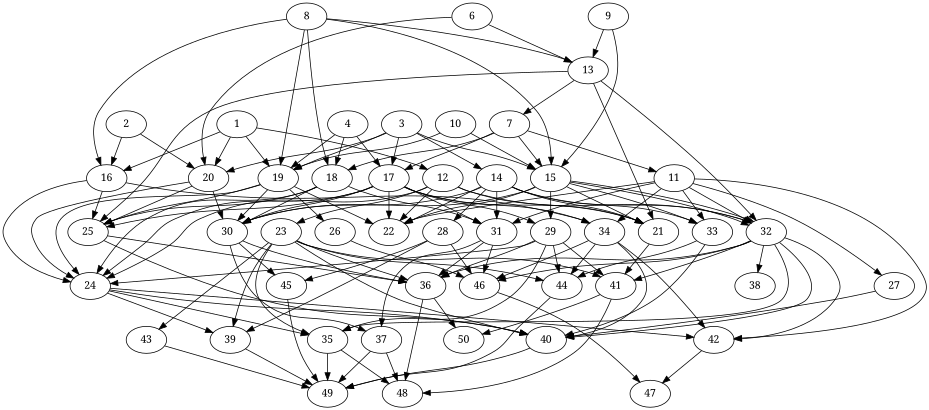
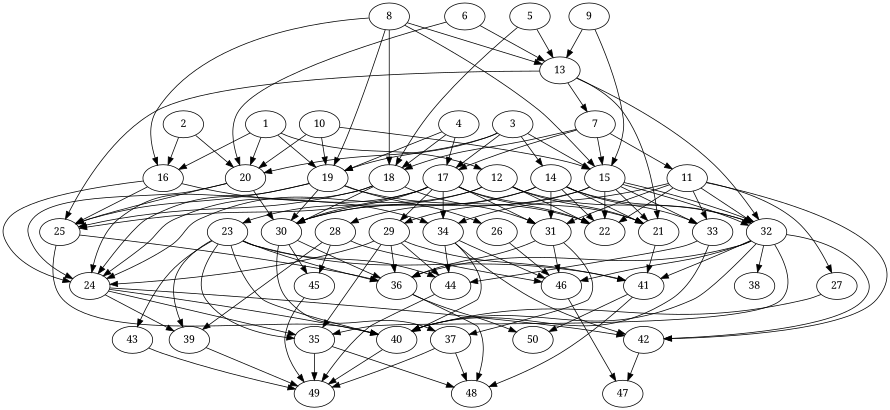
node "5": added
edge "10" -> "20": added
